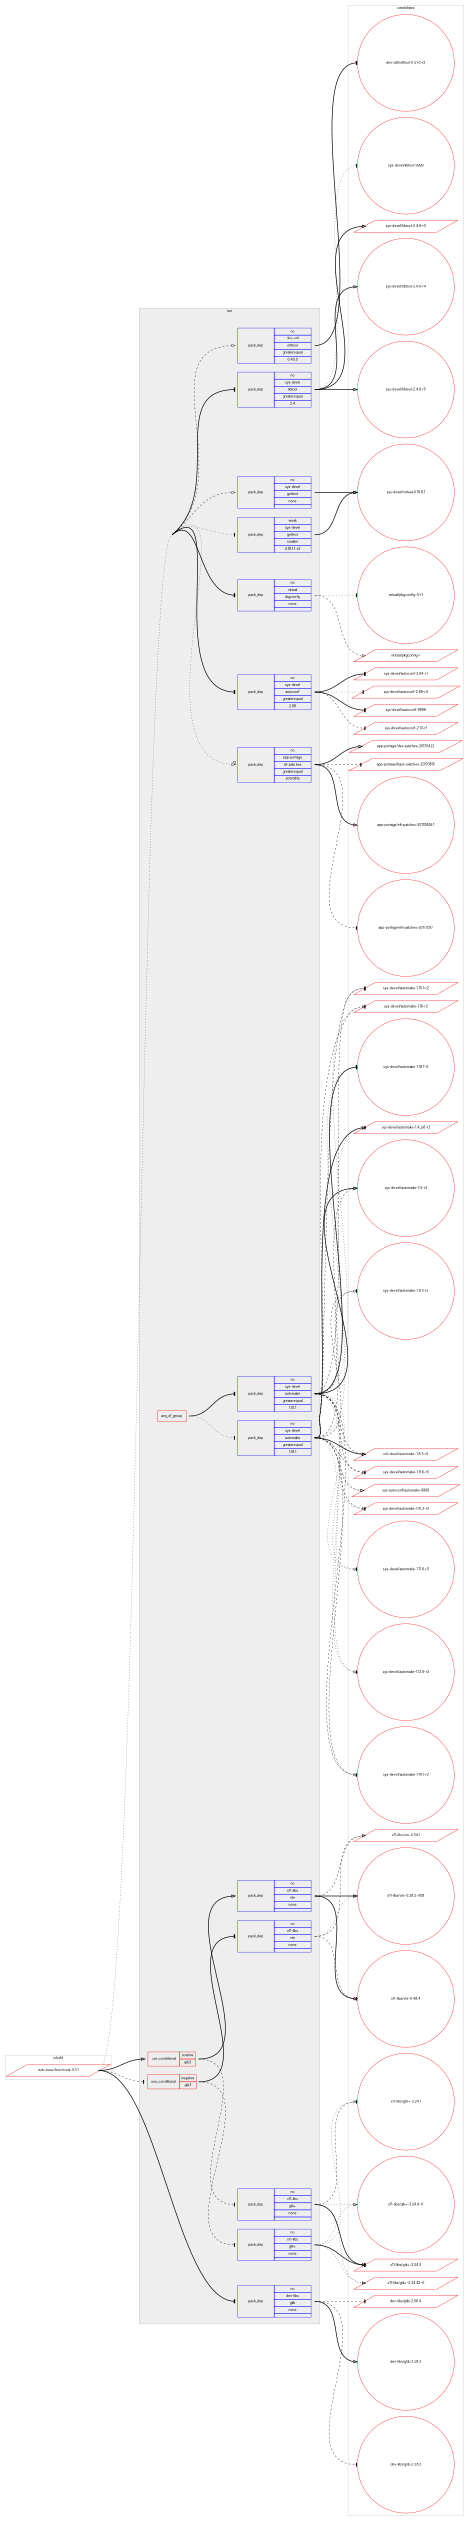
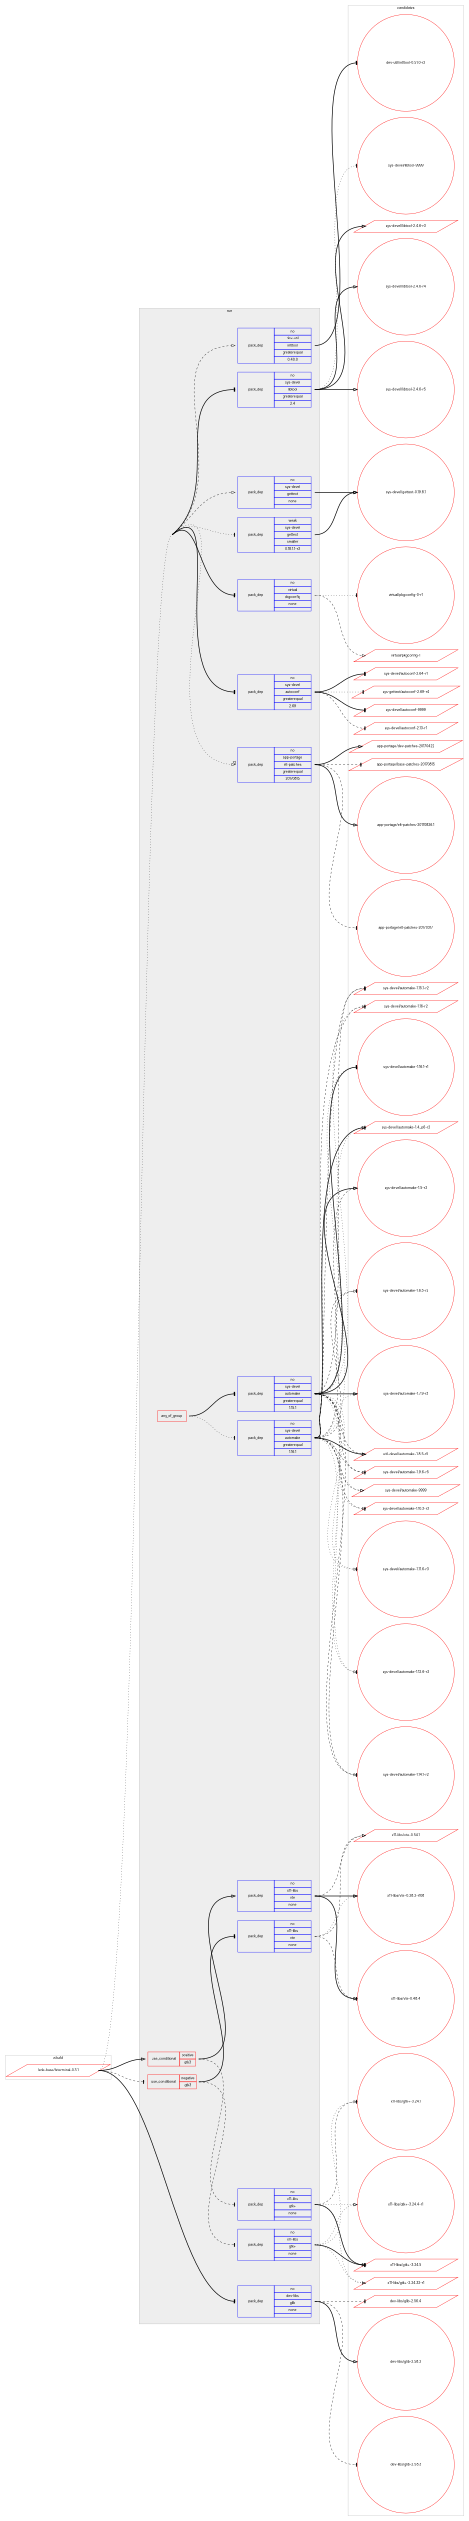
node "sys-devel/virtual-0.19.8.1": label "sys-devel/virtual-0.19.8.1" -> "sys-devel/gettext-0.19.8.1"
node "sys-devel/autoconf-2.69-r4": label "sys-devel/autoconf-2.69-r4" -> "sys-gettext/autoconf-2.69-r4"
node "sys-devel/automake-1.7.9-r3": added
node "sys-autoconf/automake-9999": label "sys-autoconf/automake-9999" -> "sys-devel/automake-9999"
